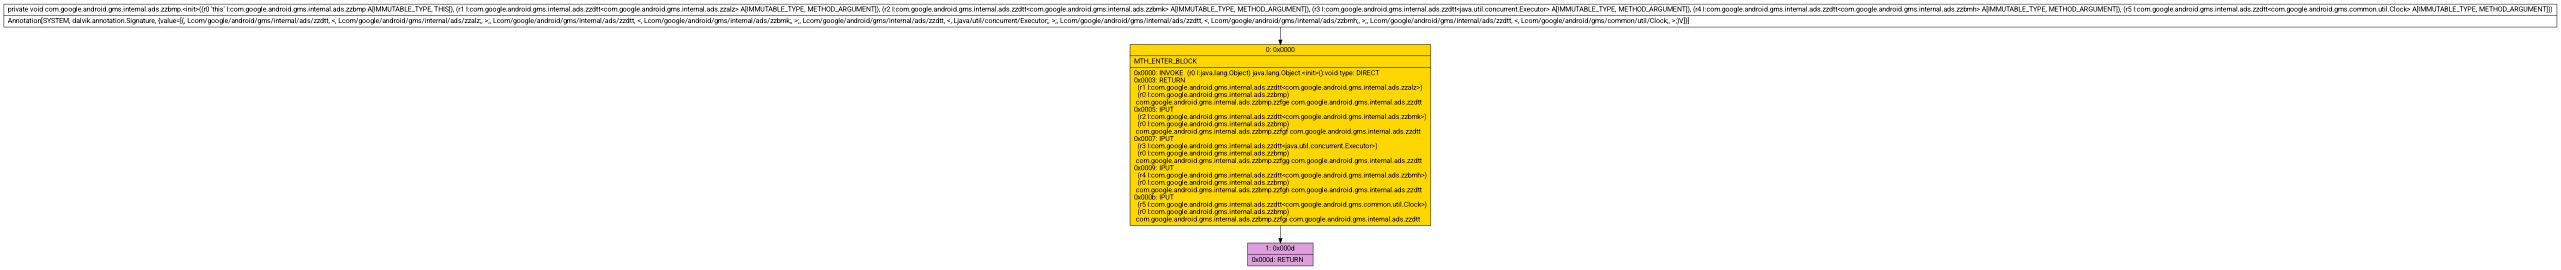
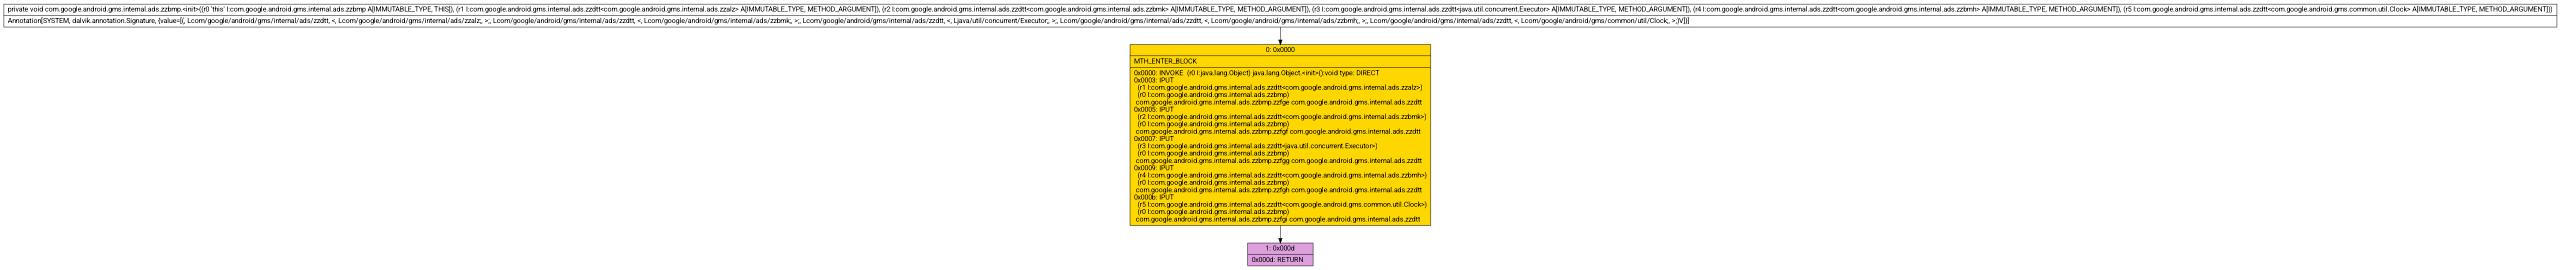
node "0: 0x0000": text "0x0003: RETURN" -> "0x0003: IPUT"
